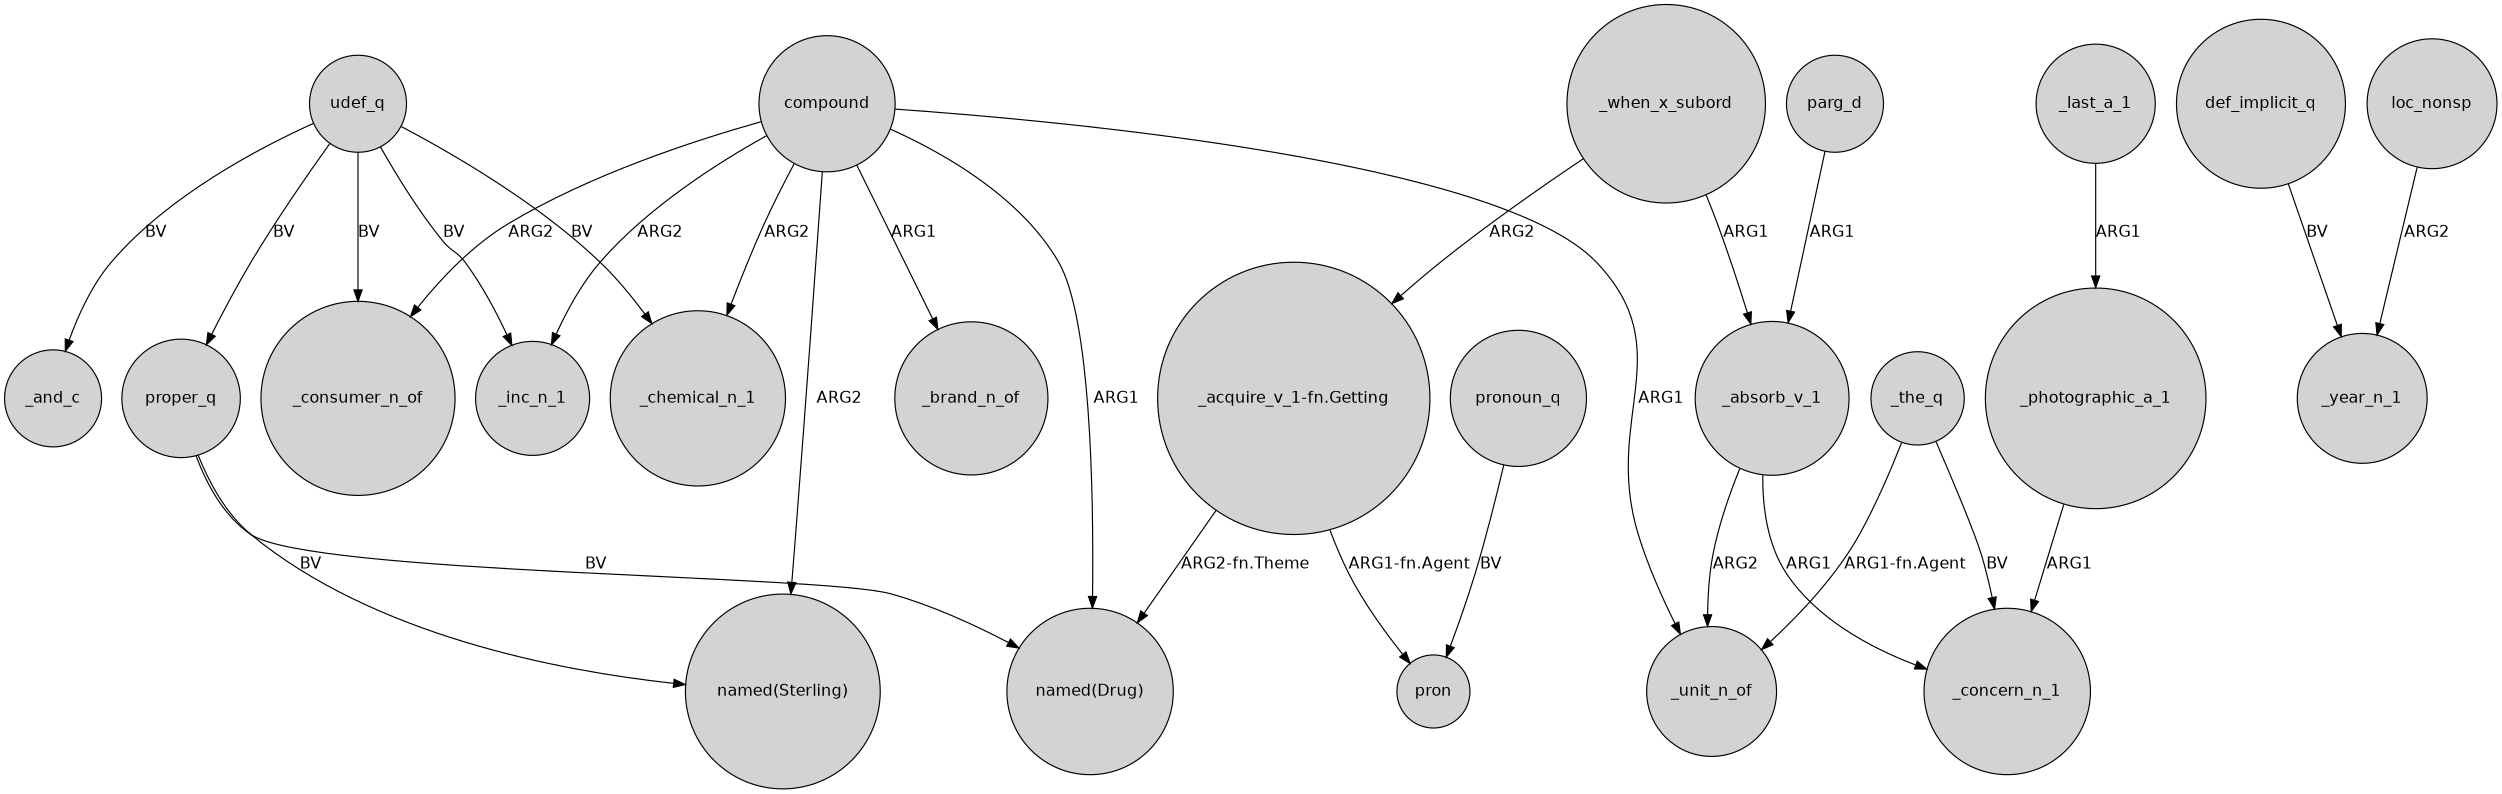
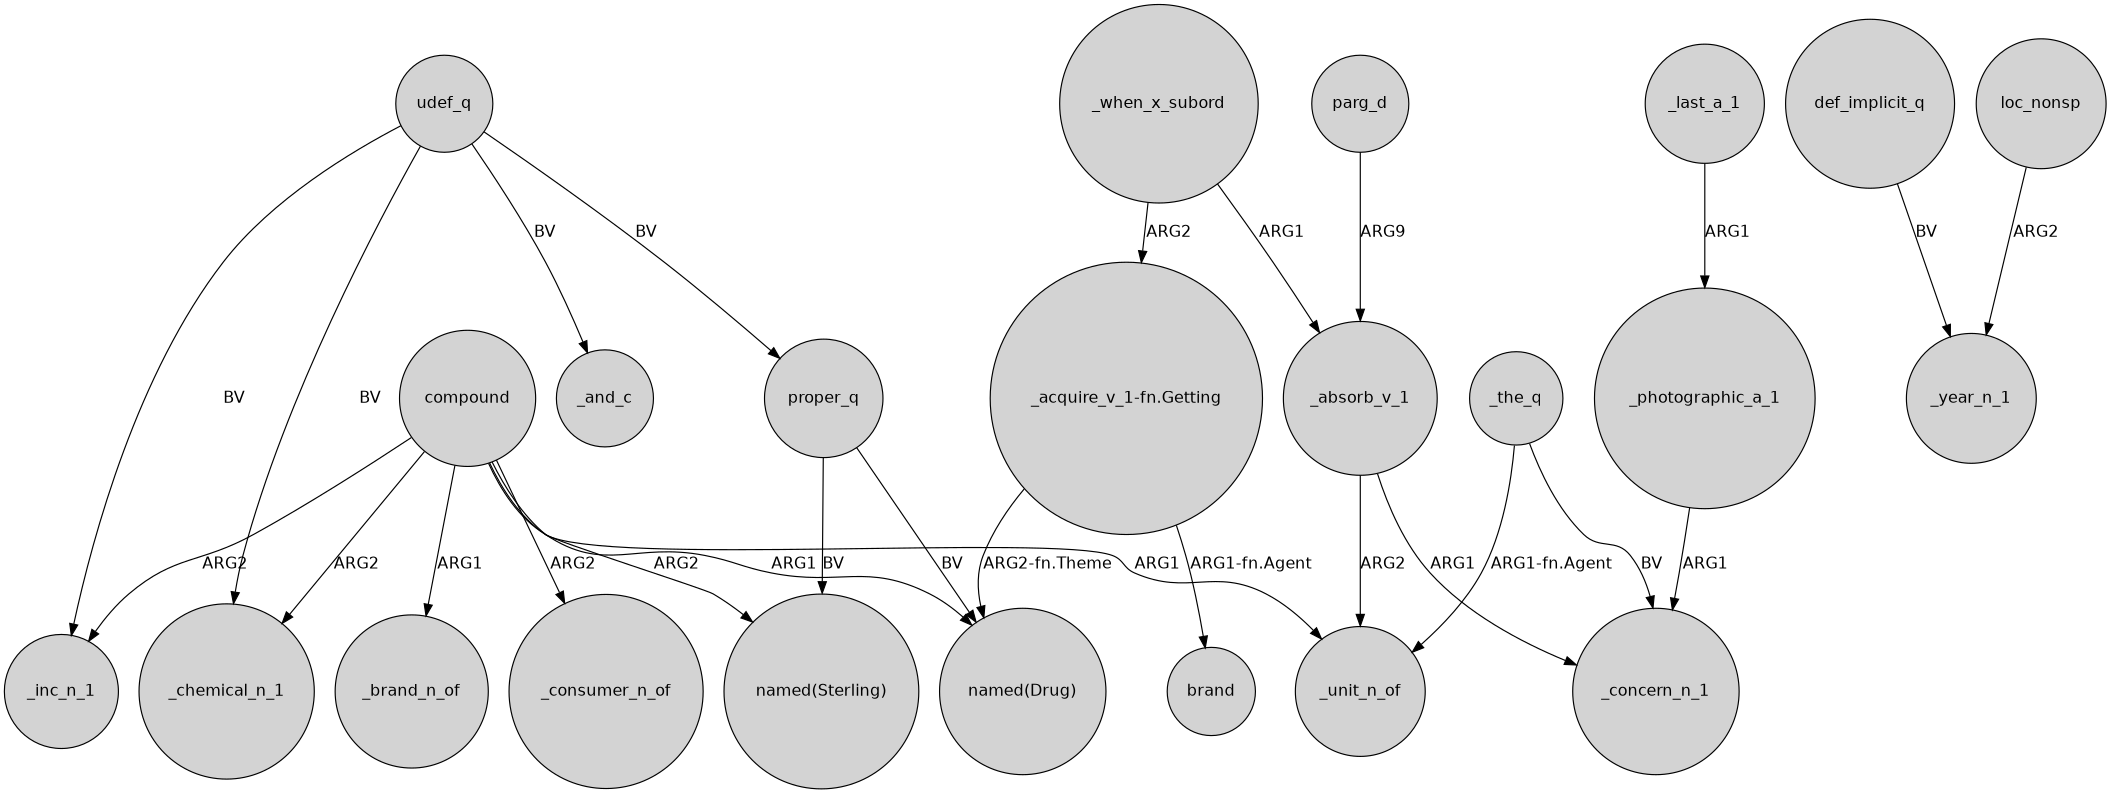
edge "udef_q" -> "_consumer_n_of": removed, label "BV"
edge "parg_d" -> "_absorb_v_1": label "ARG1" -> "ARG9"
node "pronoun_q": removed
node "pron": label "pron" -> "brand"
